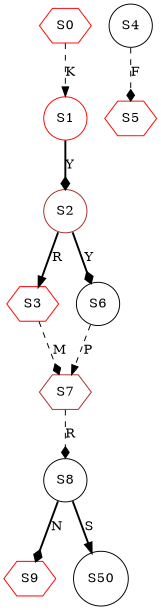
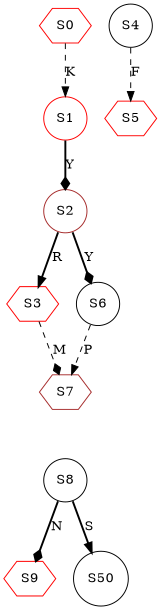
edge "S4" -> "S5": arrowhead diamond -> normal
edge "S7" -> "S8": removed, label "R"
